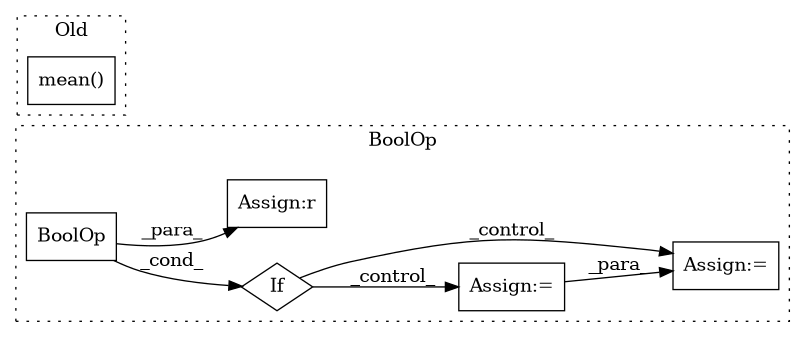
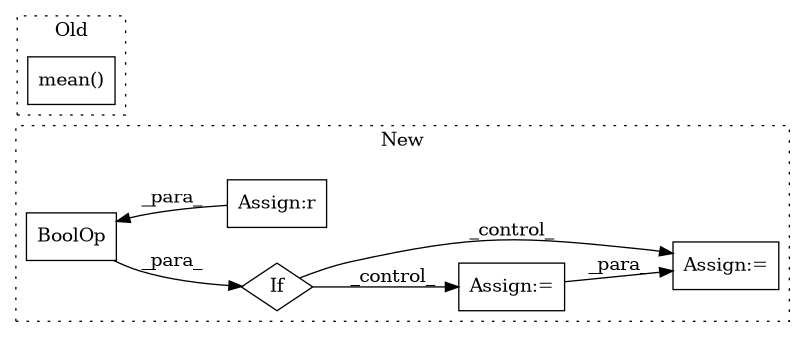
cluster "BoolOp": label "BoolOp" -> "New"
edge "BoolOp" -> "Assign:r": reversed
edge "BoolOp" -> "If": label "_cond_" -> "_para_"
